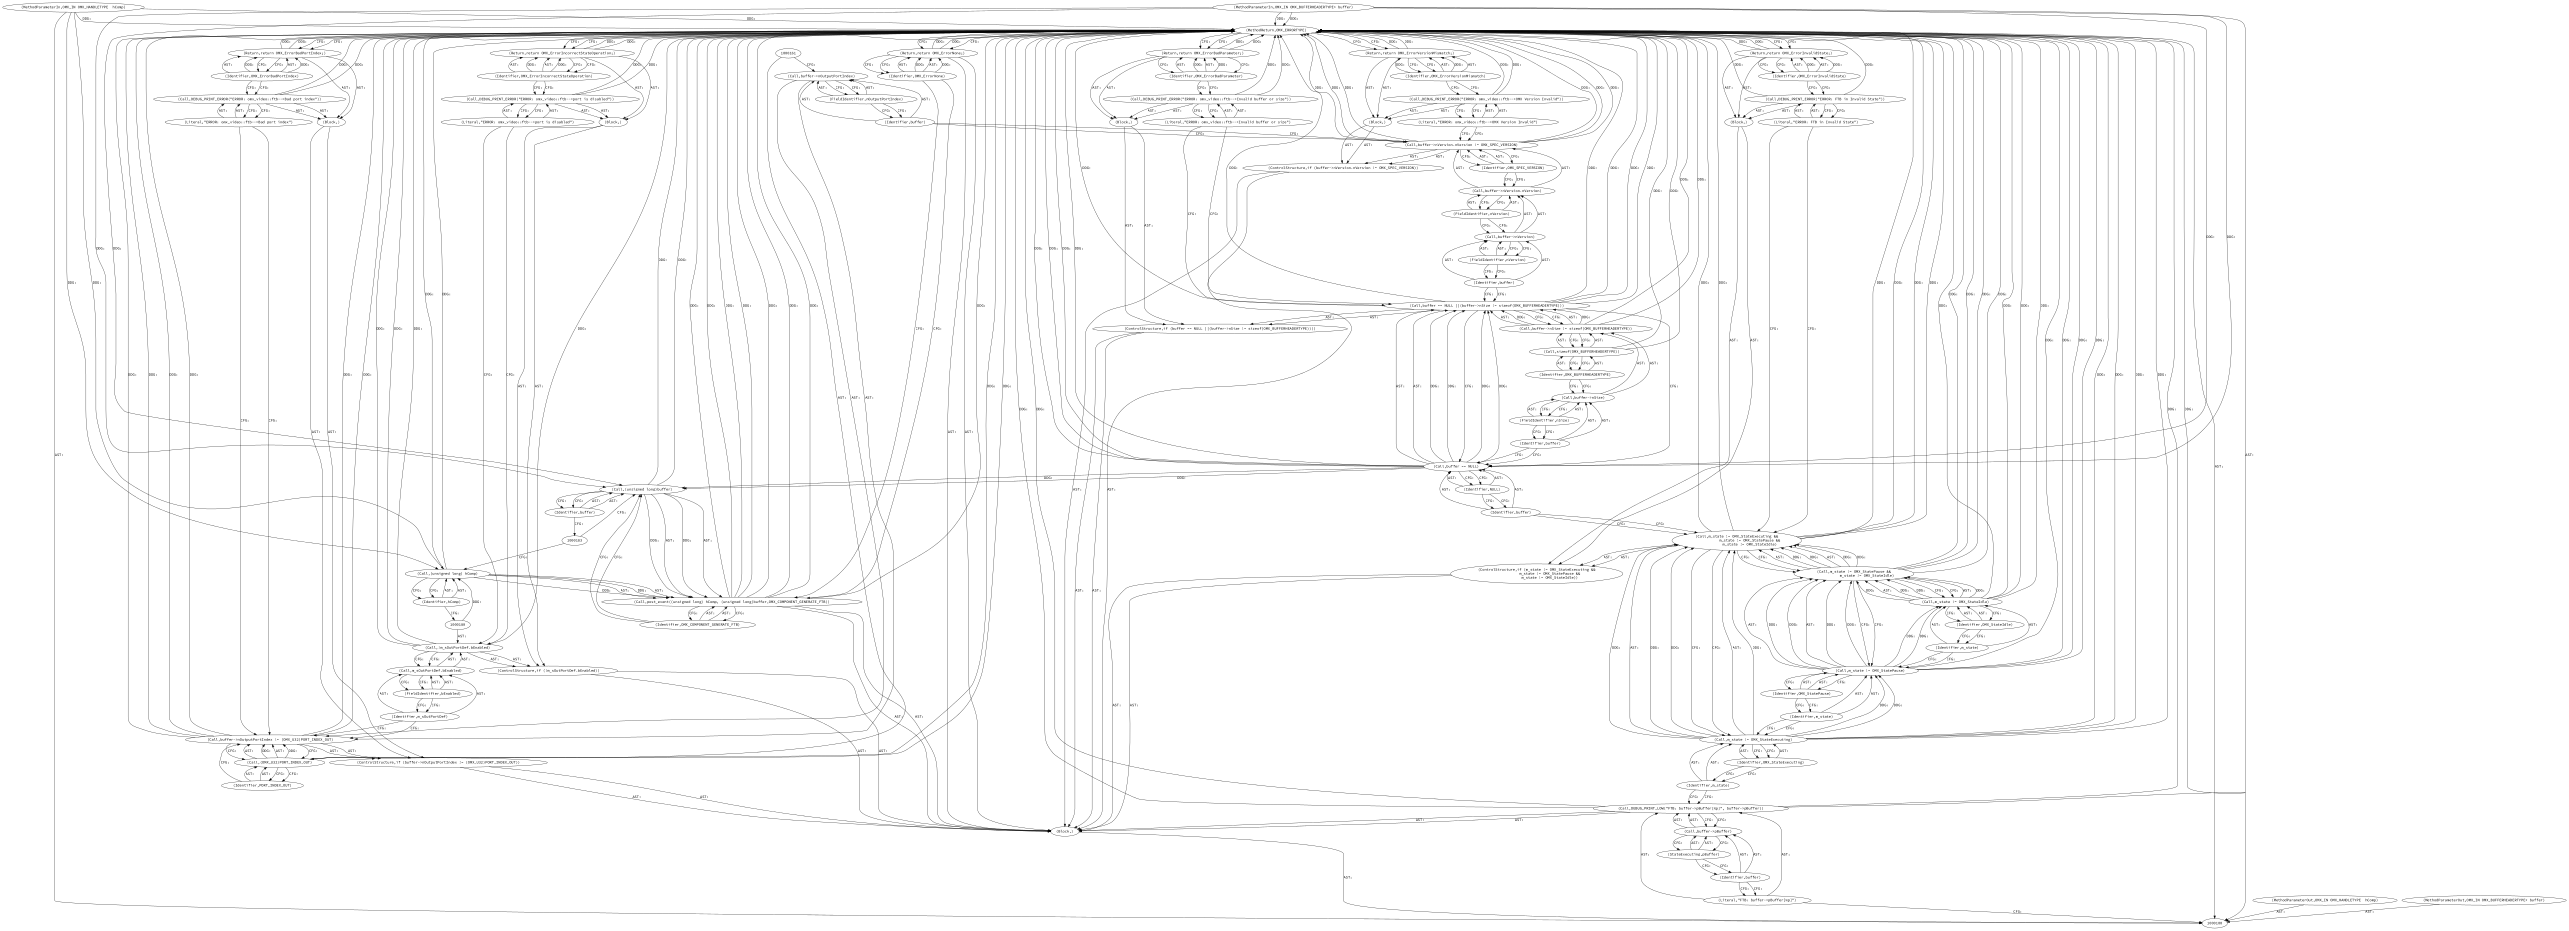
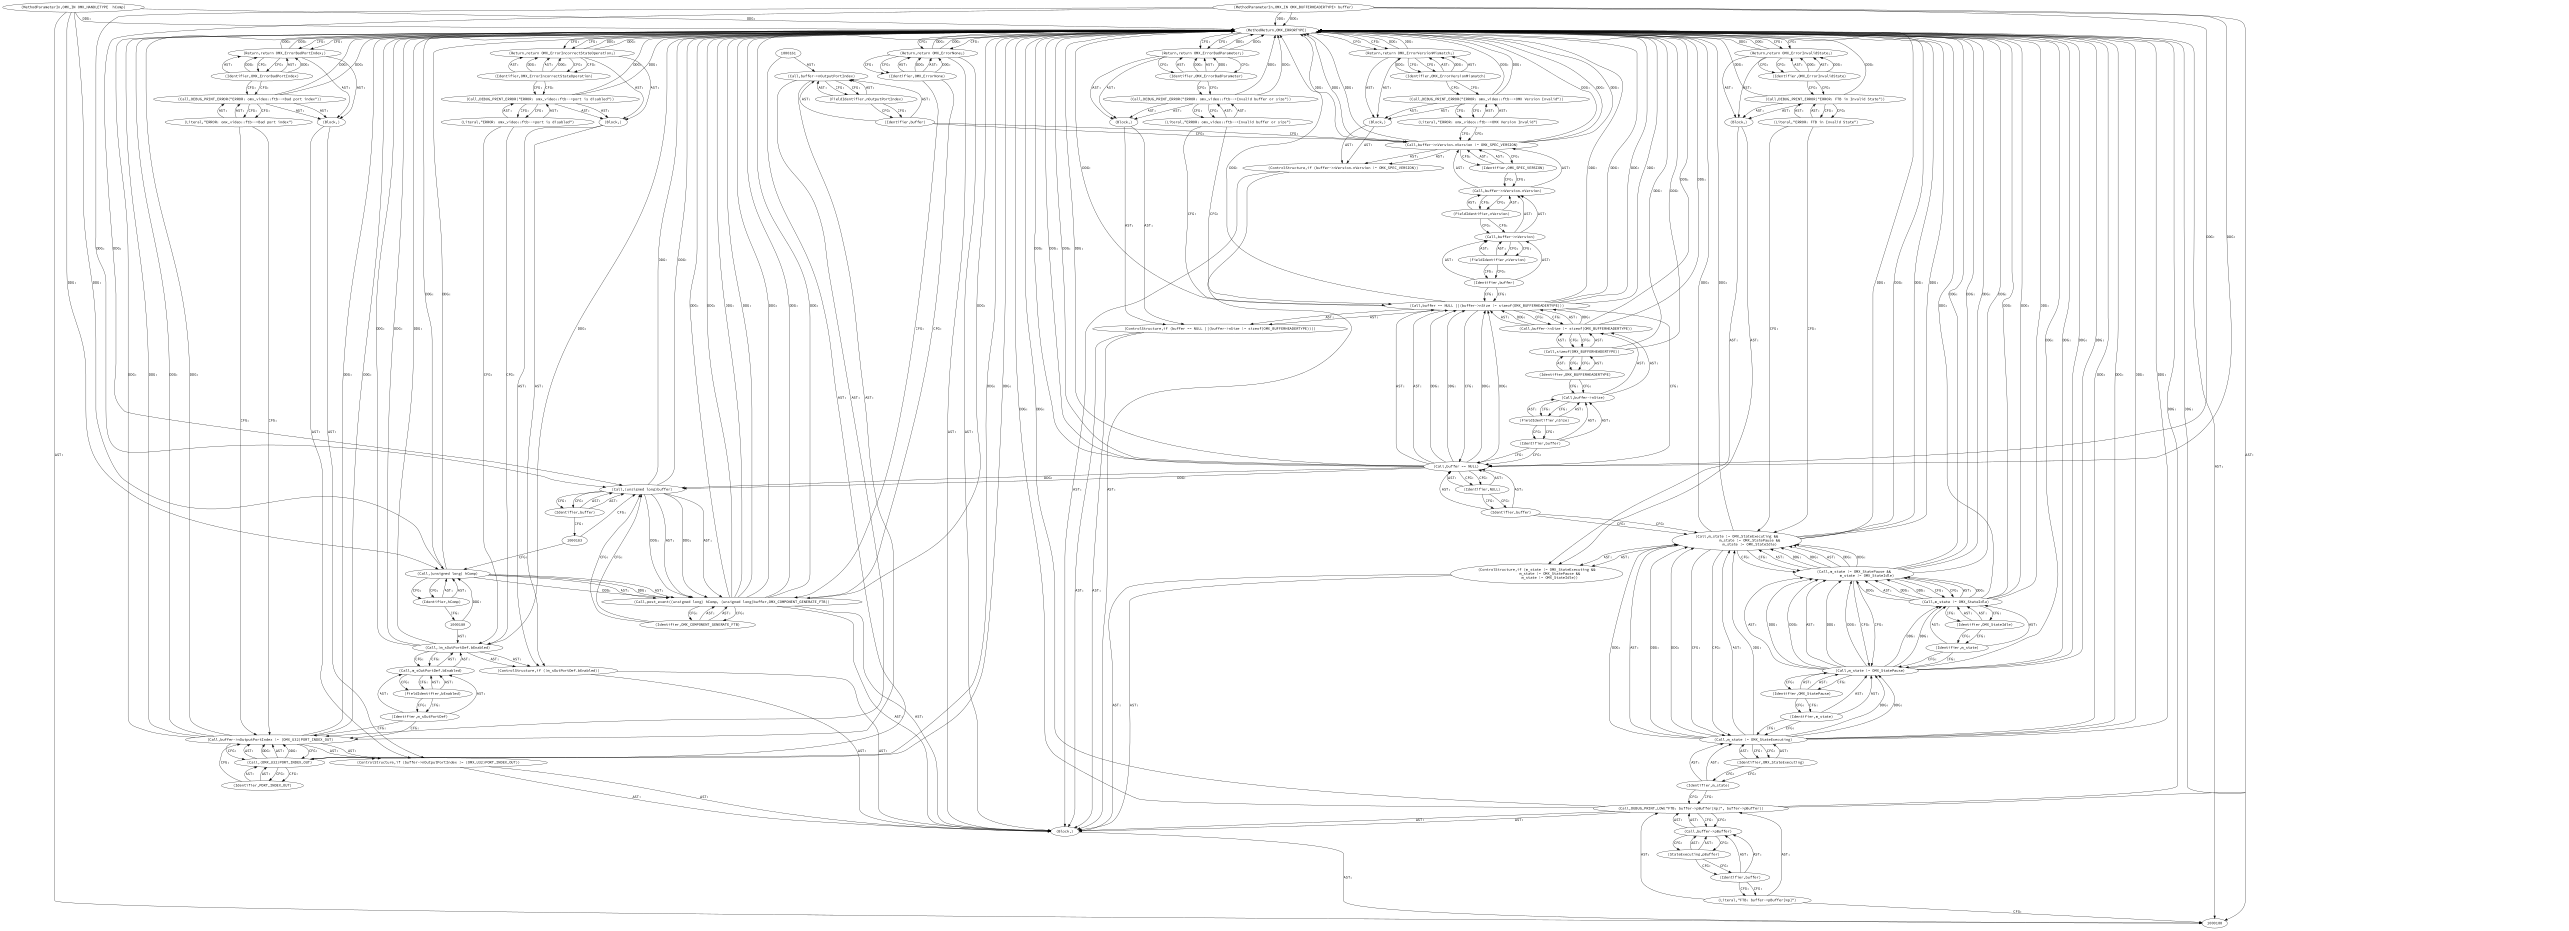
edge "1000161" -> "(Call,buffer->nOutputPortIndex)": label "CFG: " -> "AST: "
node "(MethodParameterOut,OMX_IN OMX_HANDLETYPE  hComp)": removed
node "(MethodParameterOut,OMX_IN OMX_BUFFERHEADERTYPE* buffer)": removed
